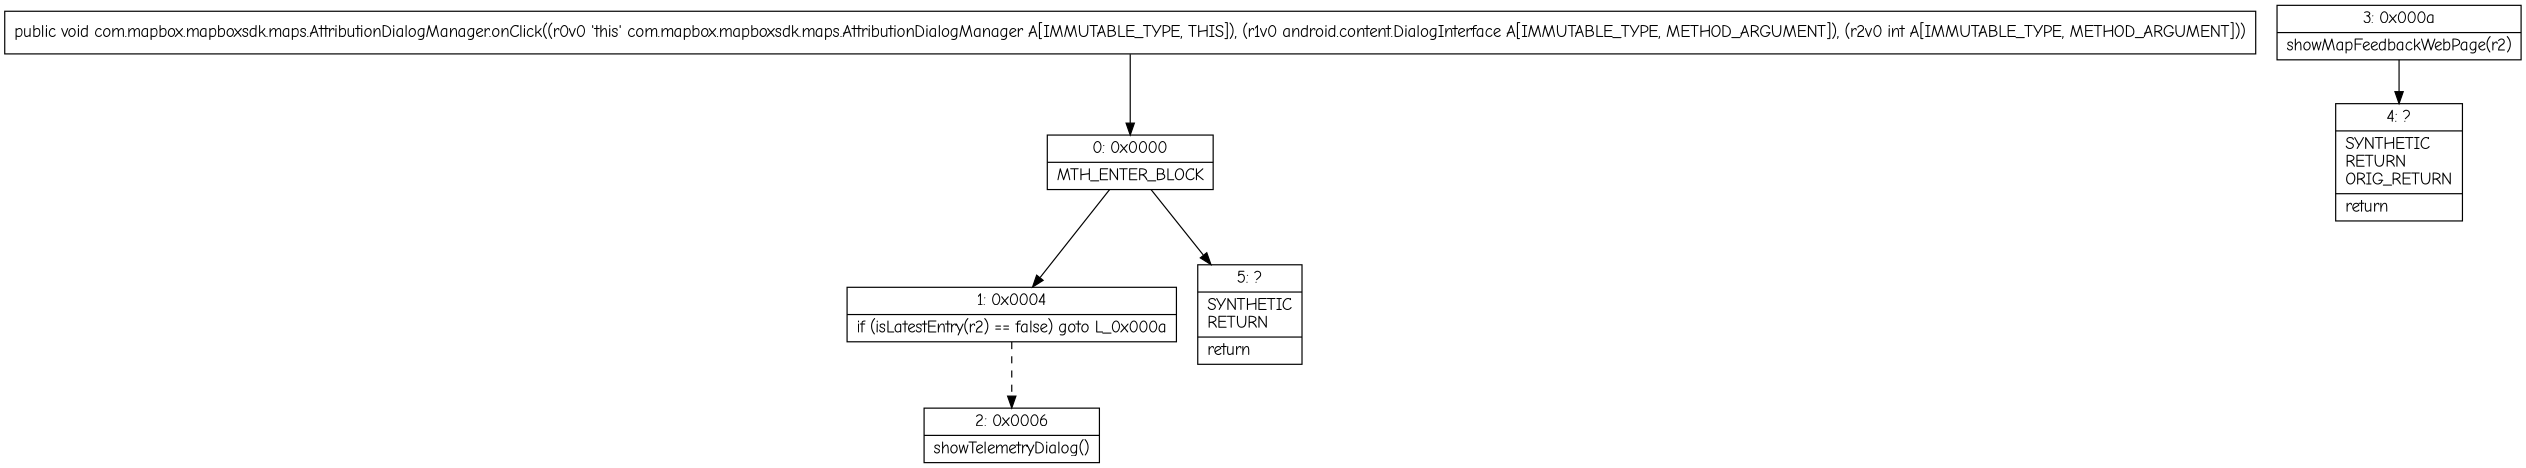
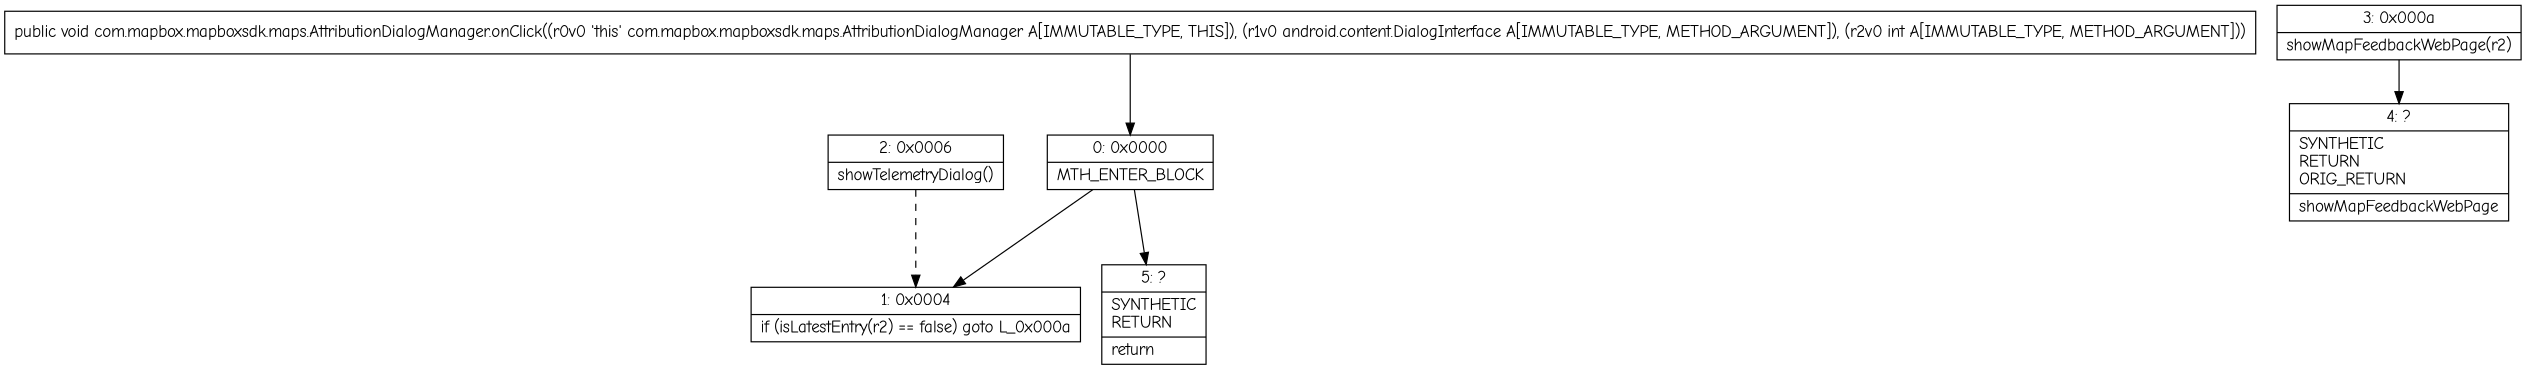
node "4: ?": text "return" -> "showMapFeedbackWebPage"
edge "1: 0x0004" -> "2: 0x0006": reversed
